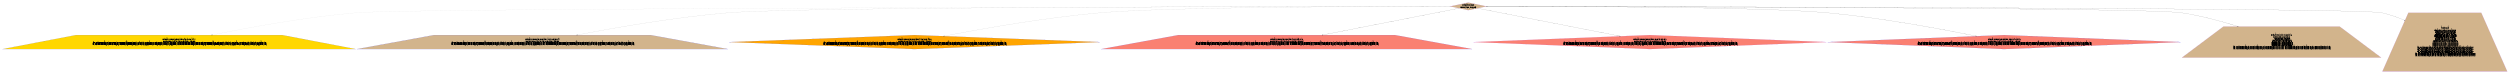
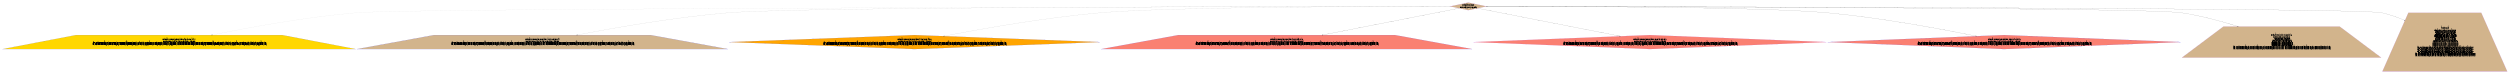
node "certkeypair/etcd-signer secret/etcd-signer -nuccp-config": label "certkeypair/etcd-signer secret/etcd-signer -nuccp-config" -> "certkeypair/etcd-signer secret/config-signer -nuccp-config"
